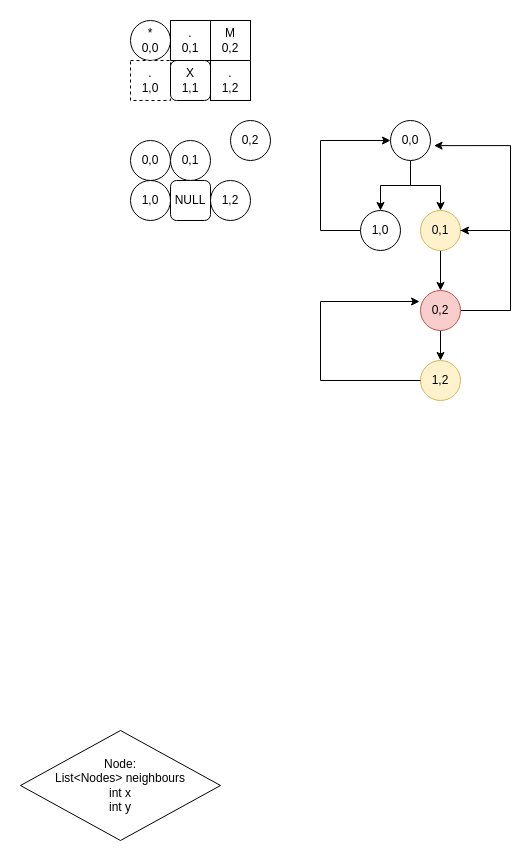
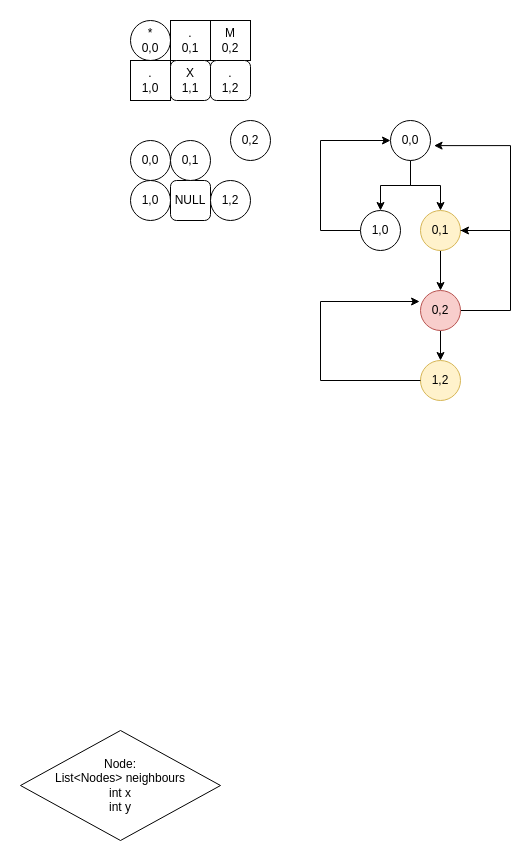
node ". 1,0": style dashed -> solid
node ". 1,2": shape rectangle -> rounded rectangle
